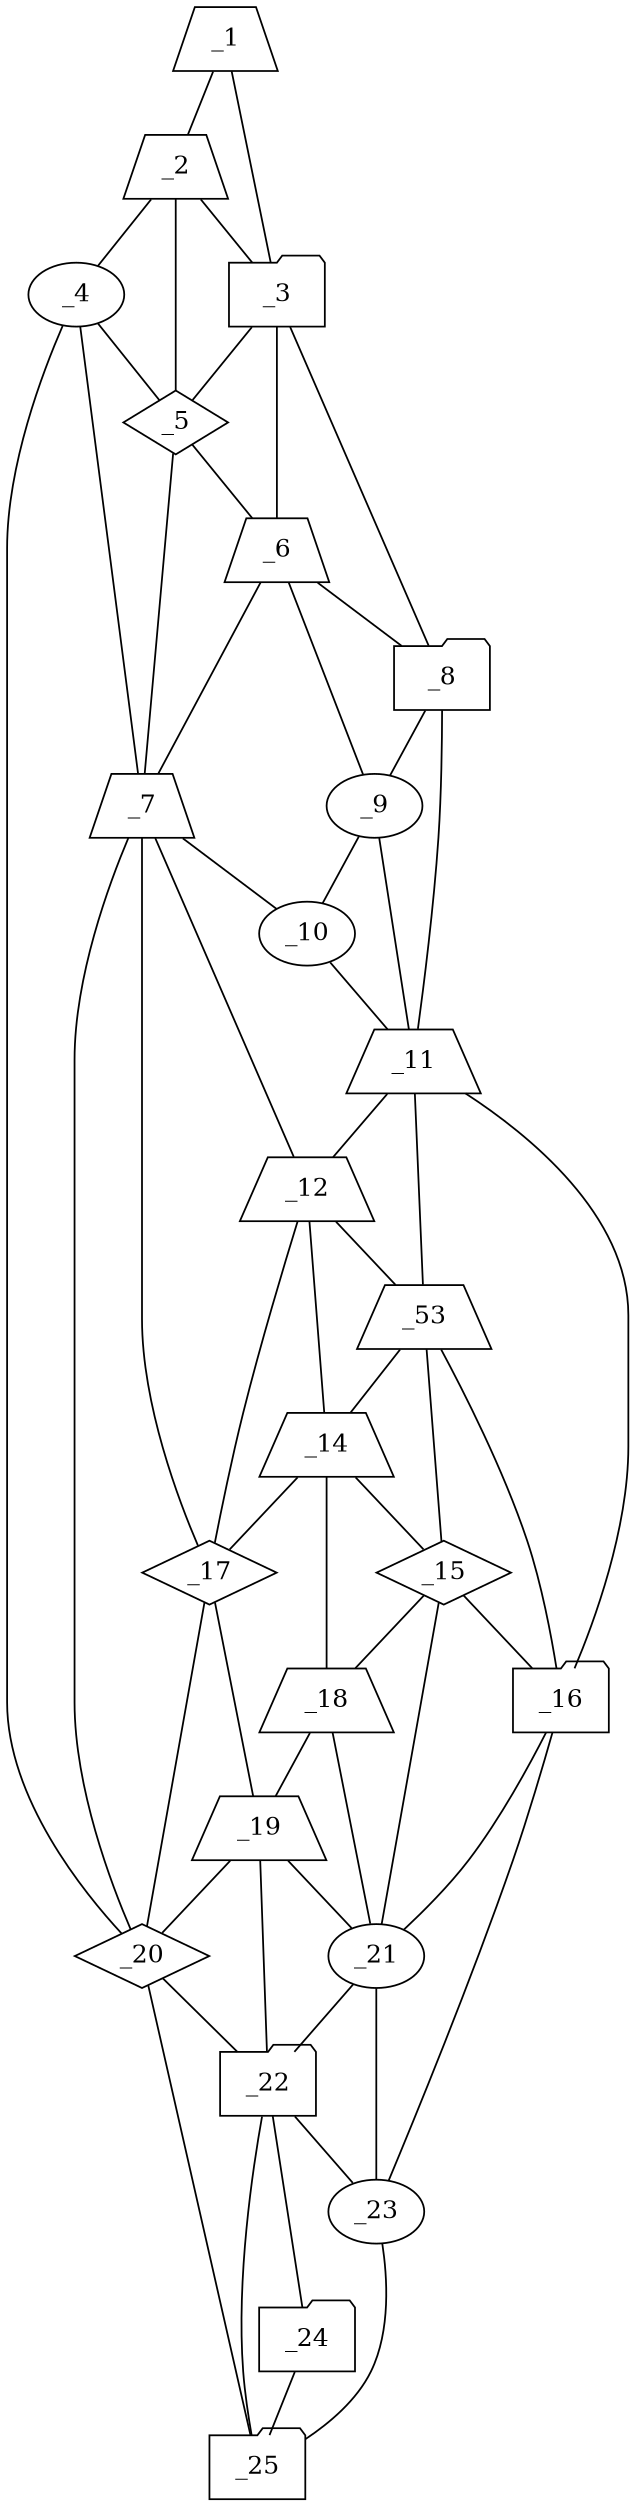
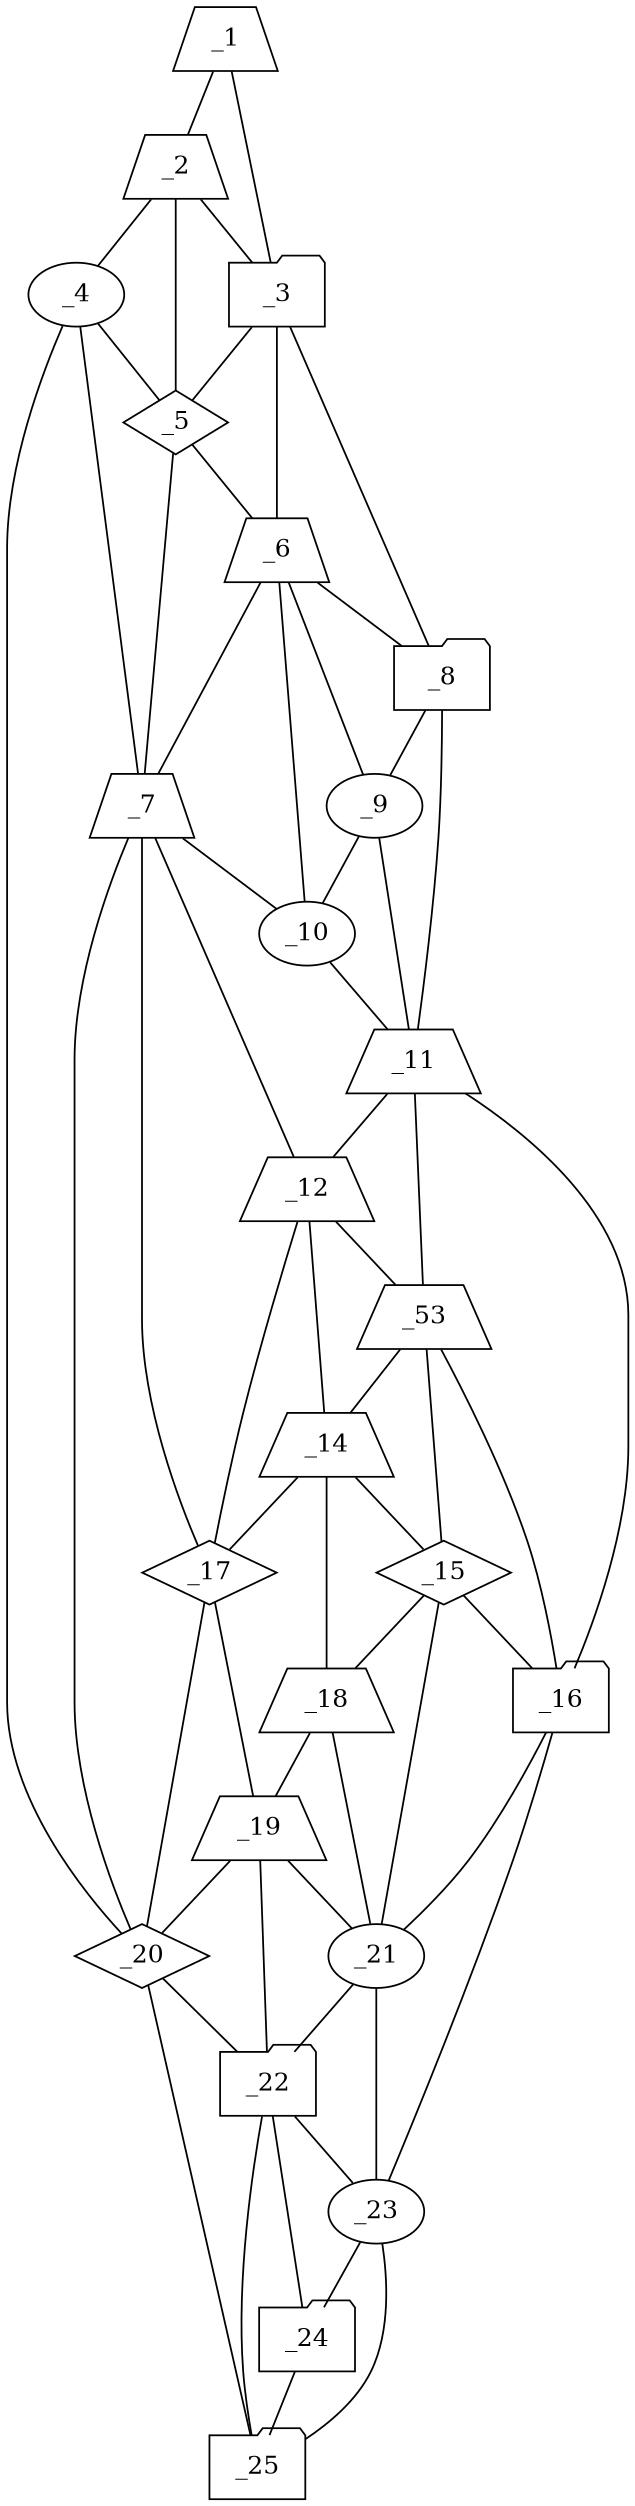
edge "_6" -- "_10": added
edge "_23" -- "_24": added
